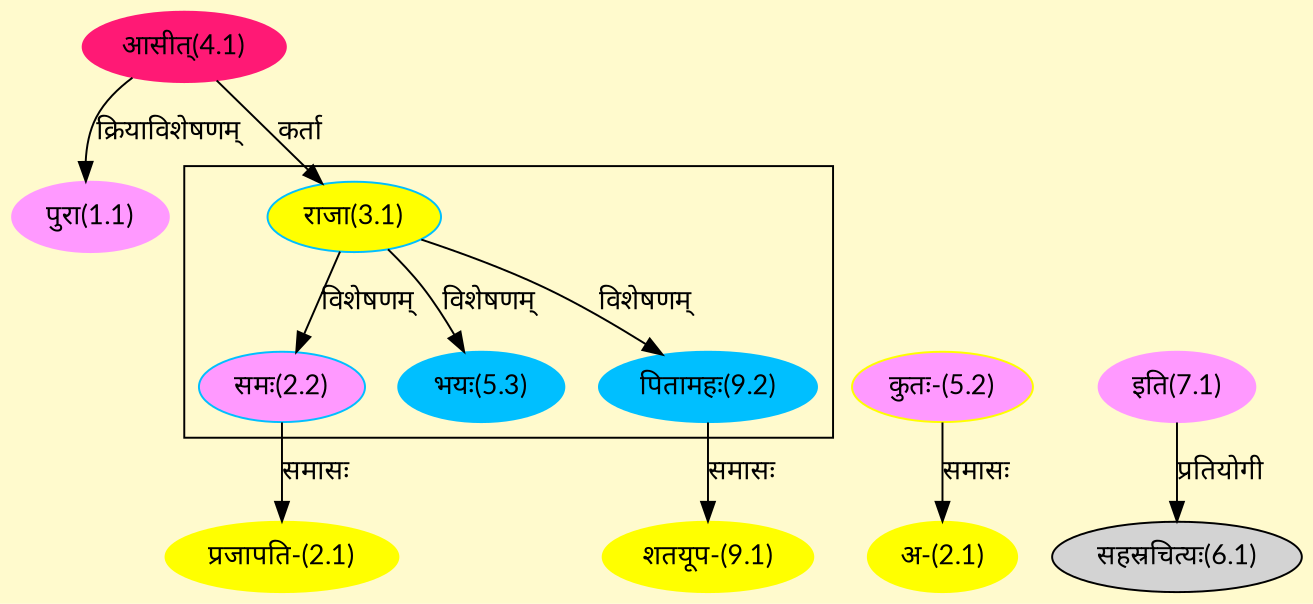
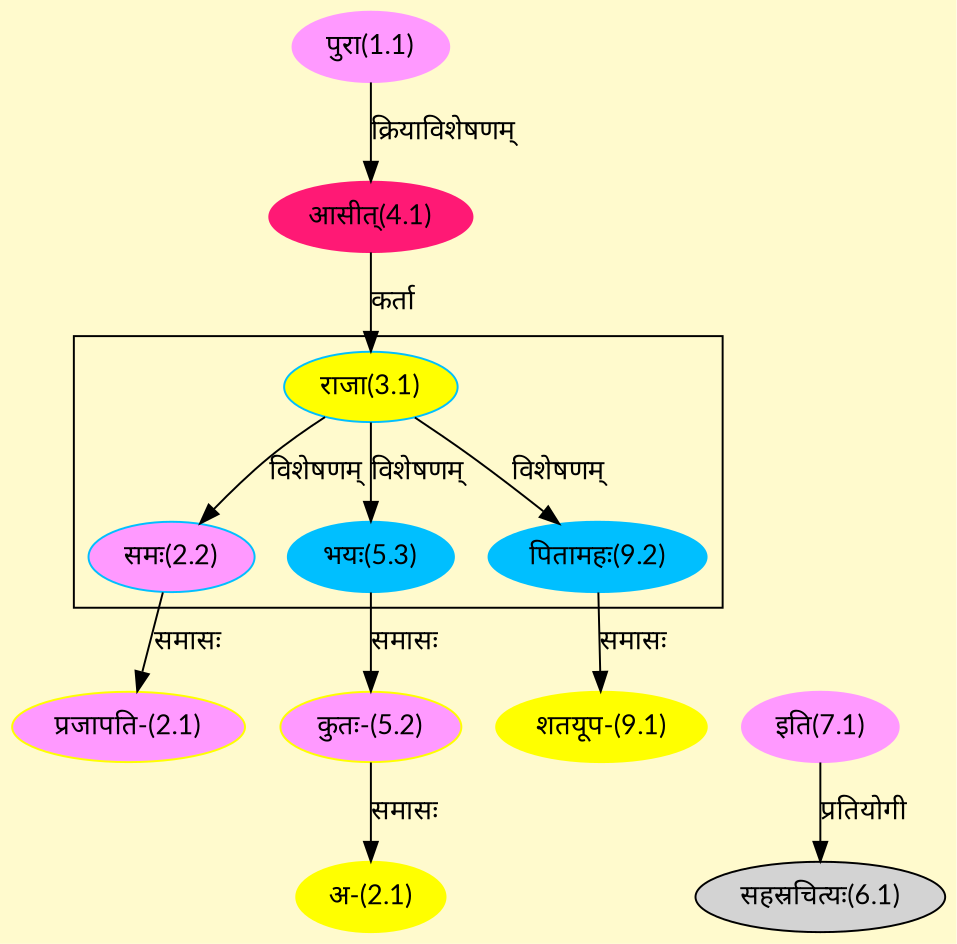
edge "आसीत्(4.1)" -> "पुरा(1.1)": reversed
node "प्रजापति-(2.1)": fillcolor #ffff00 -> #ff99ff
edge "भयः(5.3)" -> "कुतः-(5.2)": added, label "समासः"
